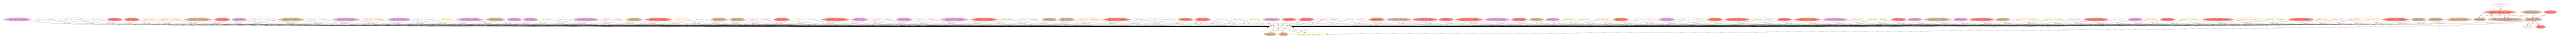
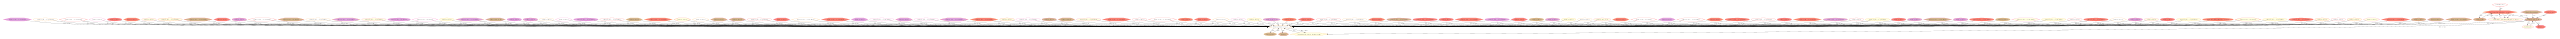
node "(Call,tmp = cpu_ldq_code(env, s->pc))": fillcolor tan -> lightyellow
